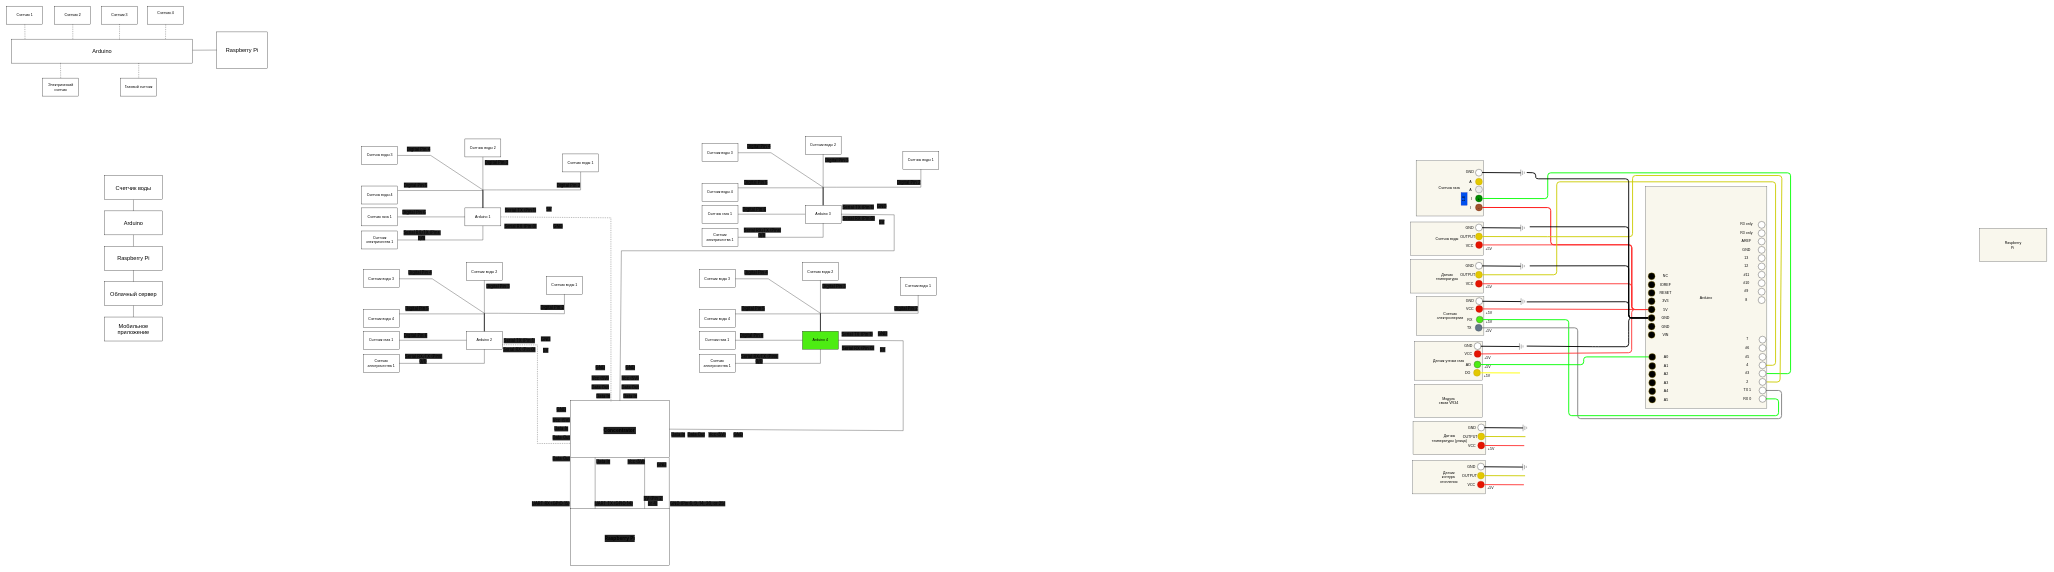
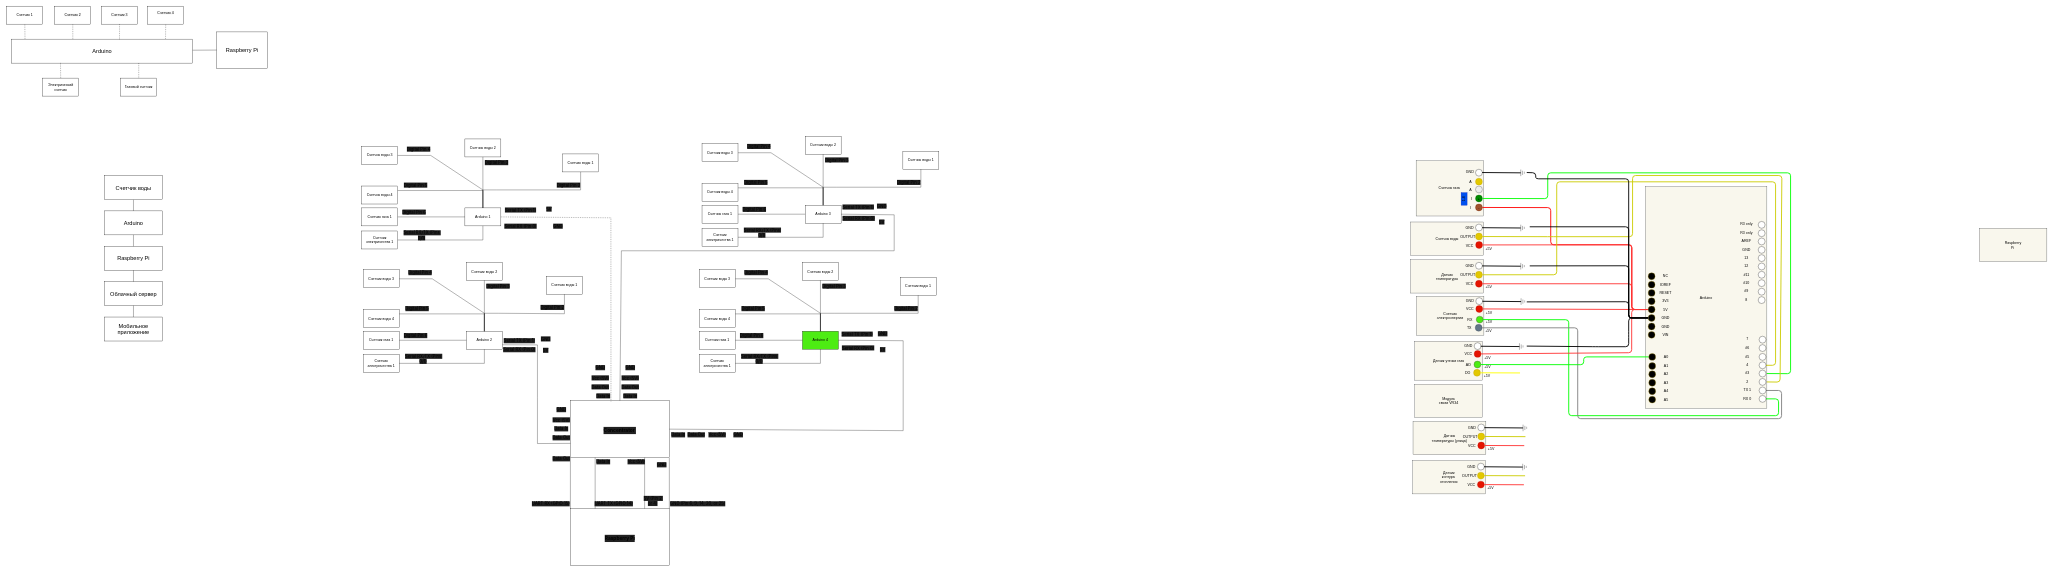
edge "Arduino 2" -- "Concentrator": style dashed -> solid
